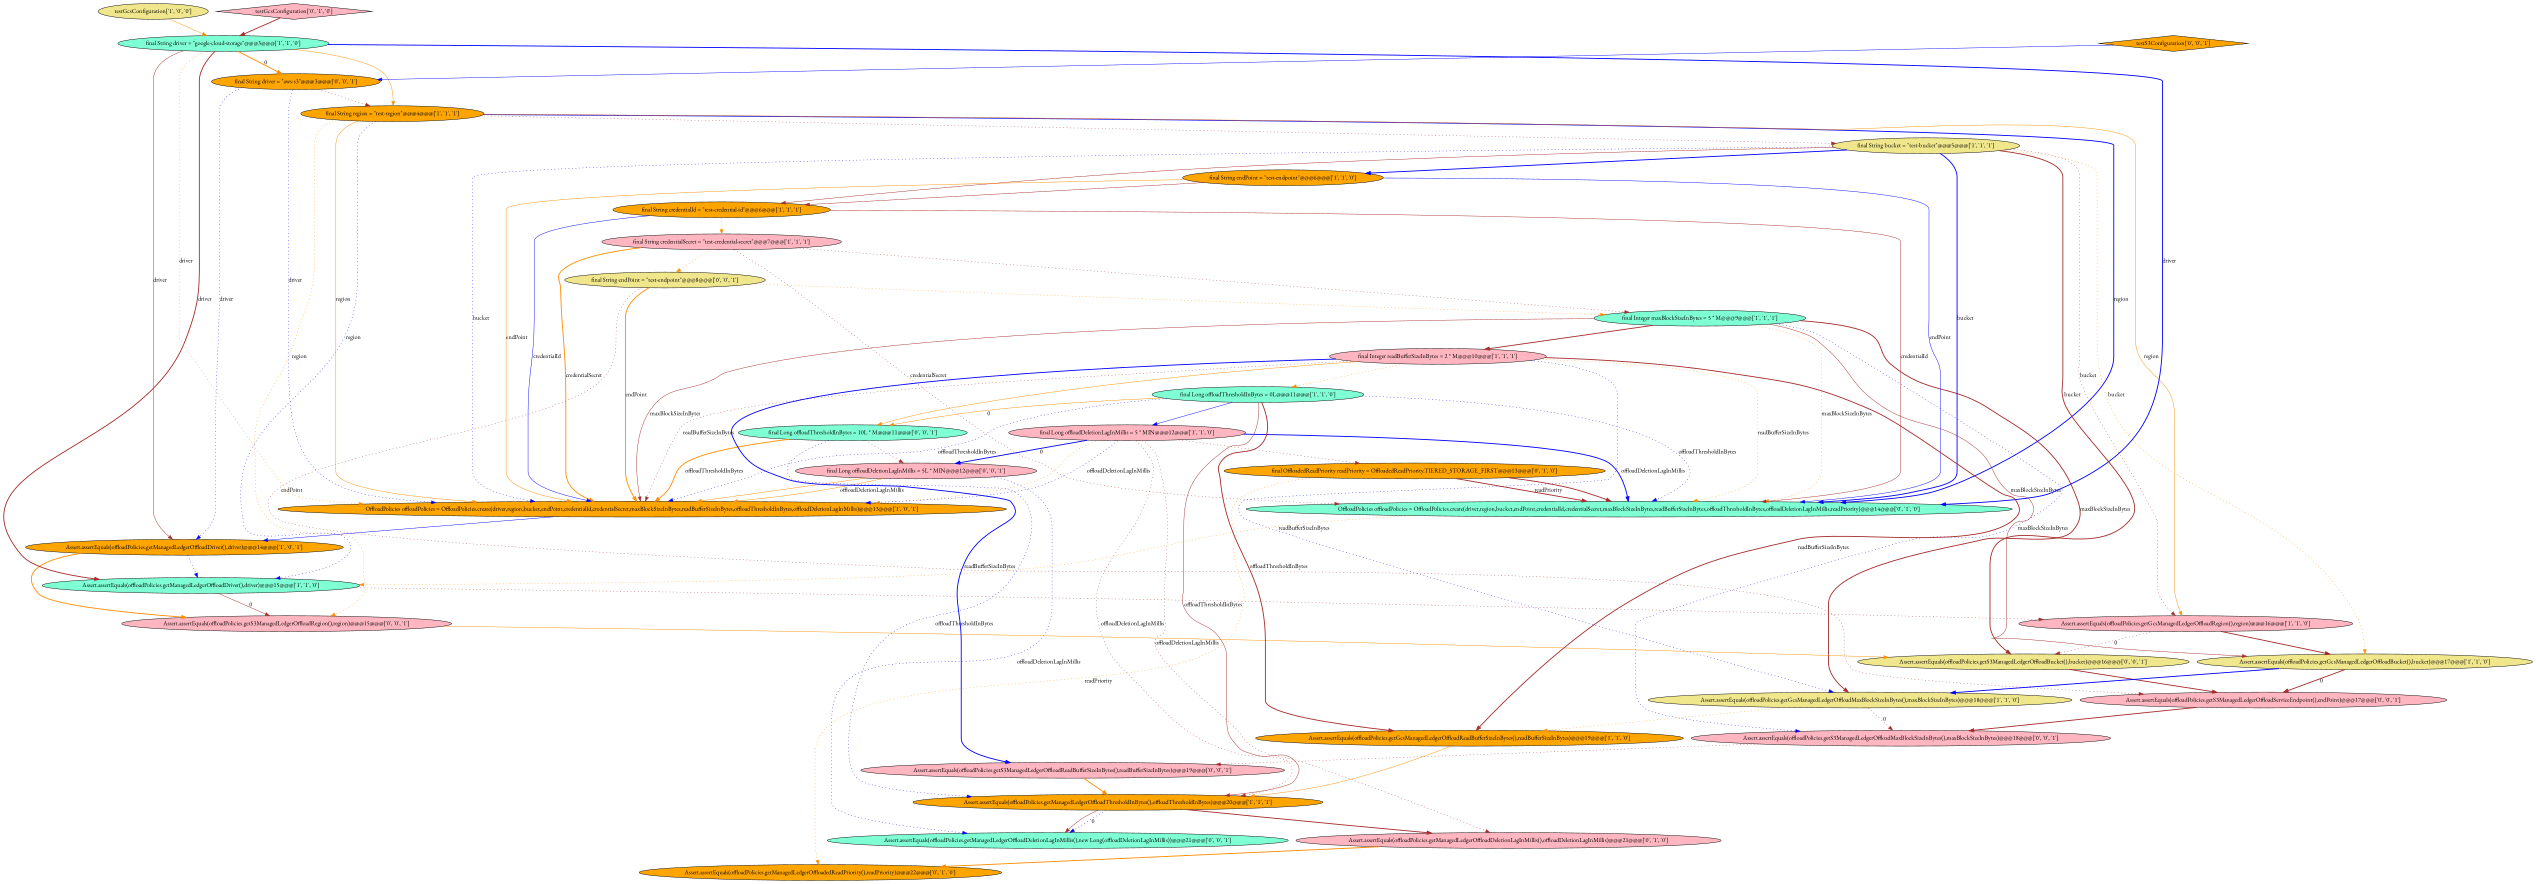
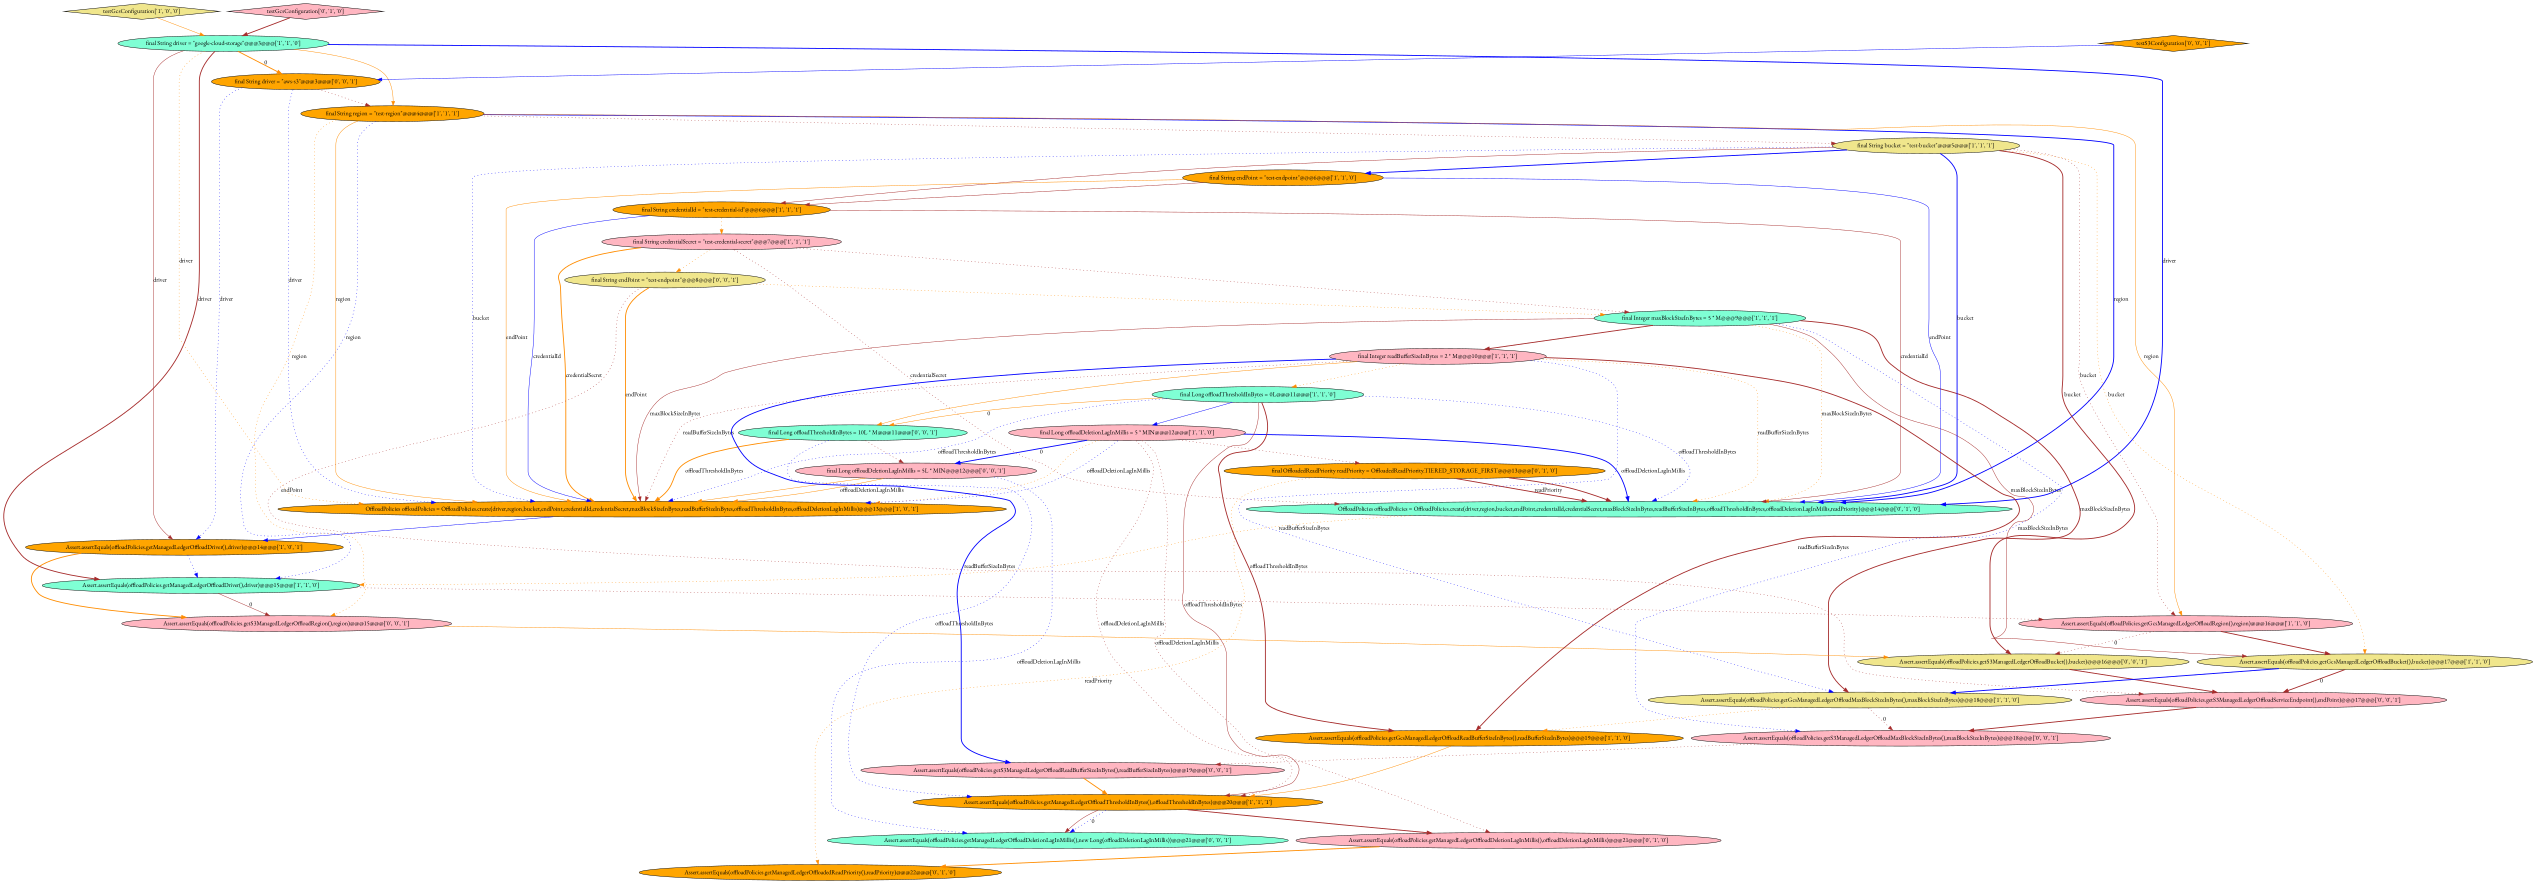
node "testGcsConfiguration['1', '0', '0']": shape ellipse -> diamond
